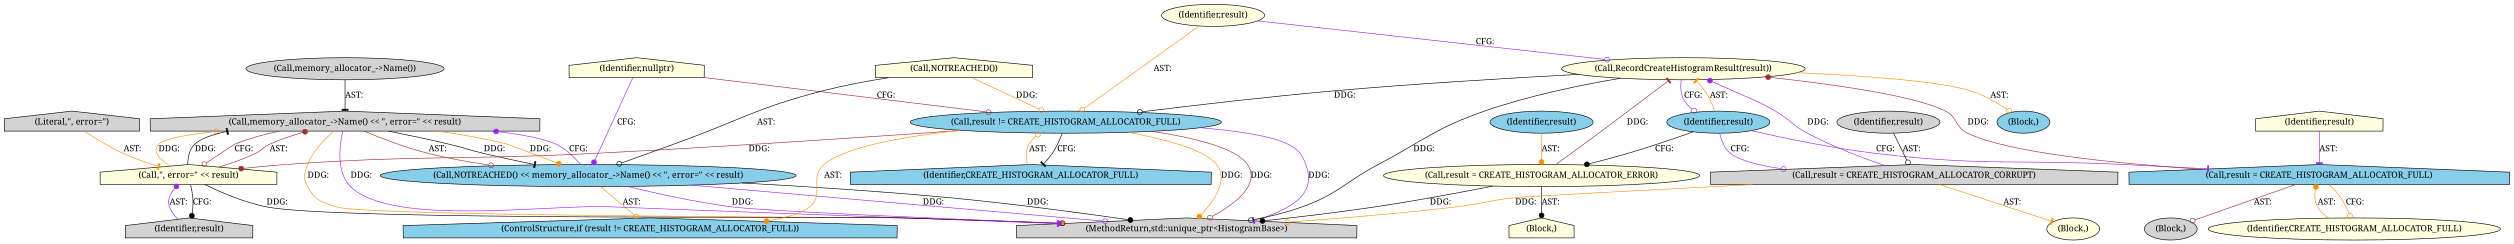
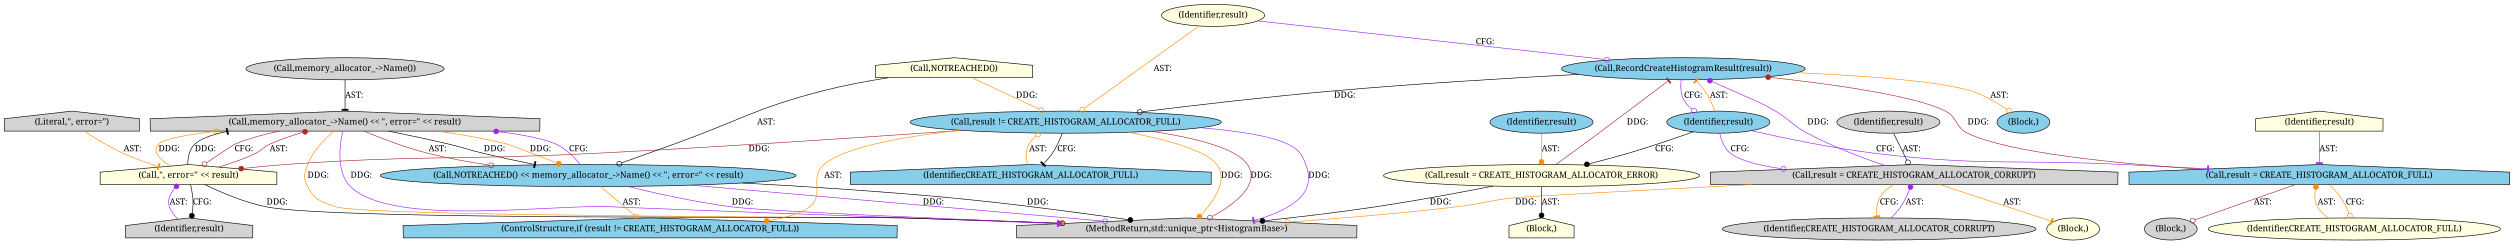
node "(Identifier,nullptr)": removed
node "(Call,RecordCreateHistogramResult(result))": fillcolor lightyellow -> skyblue
edge "(Call,RecordCreateHistogramResult(result))" -> "(MethodReturn,std::unique_ptr<HistogramBase>)": removed, label "DDG:"
node "(Identifier,CREATE_HISTOGRAM_ALLOCATOR_CORRUPT)": added
